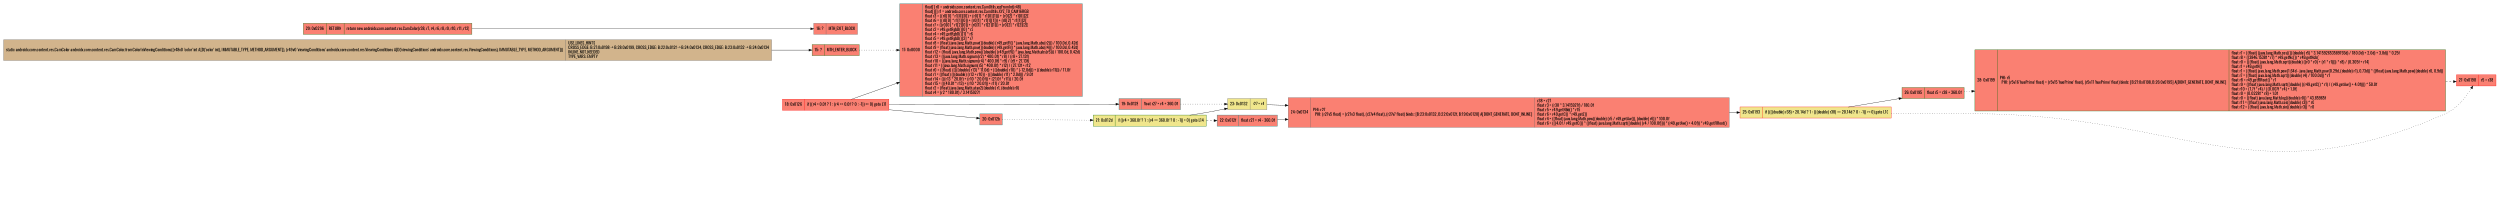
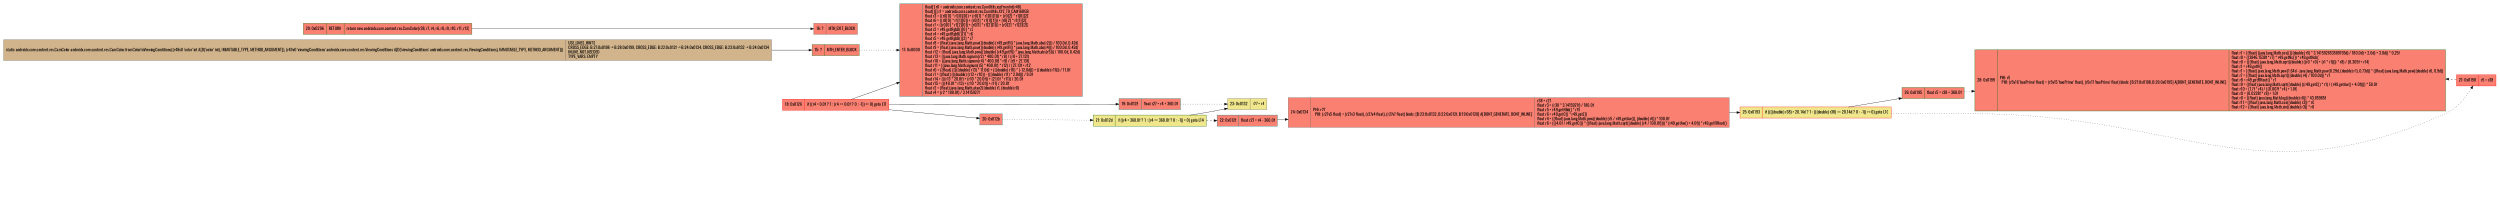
edge "28: 0x0199" -> "27: 0x0198": reversed
edge "23: 0x0132" -> "24: 0x0134": removed
